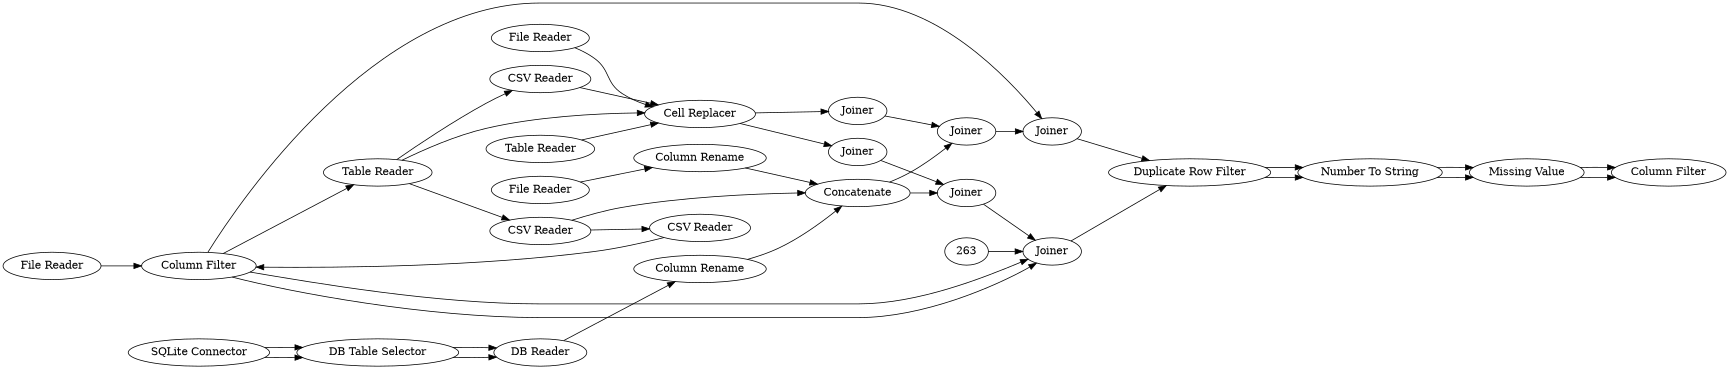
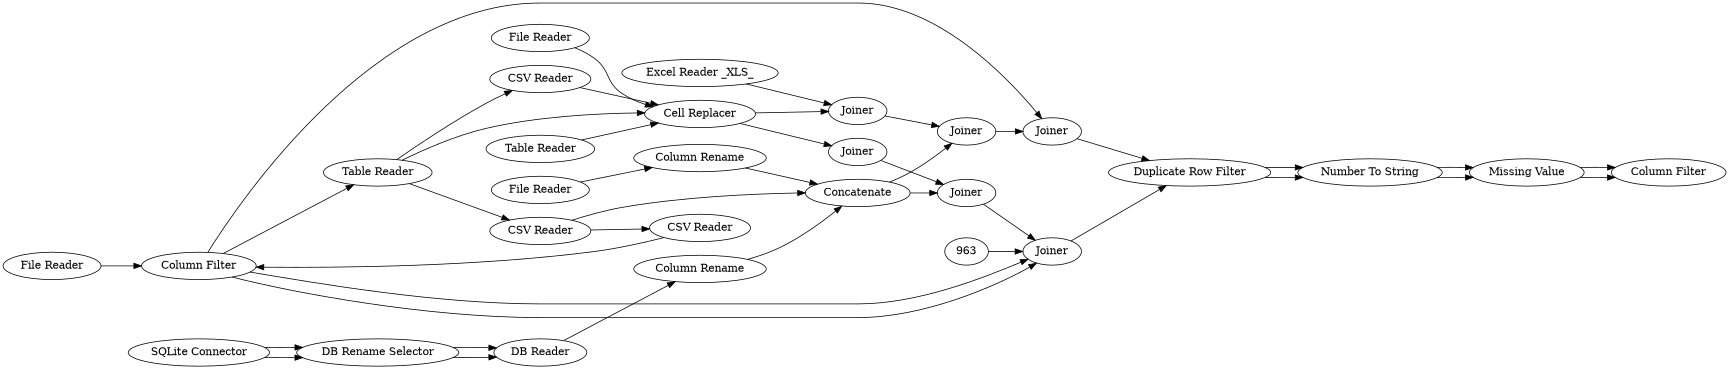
node "Excel Reader _XLS_": added
node "263": label "263" -> "963"
node "DB Table Selector": label "DB Table Selector" -> "DB Rename Selector"
